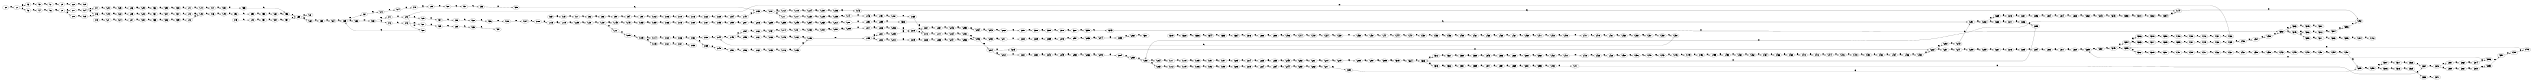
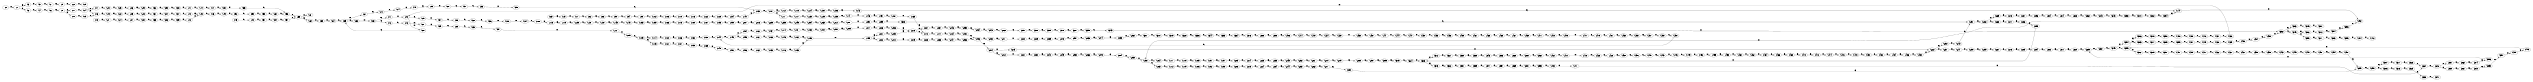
edge "S137" -> "S101": now "S97" -> "S101"
node "S310": added
edge "S132" -> "S139": now "S133" -> "S139"
